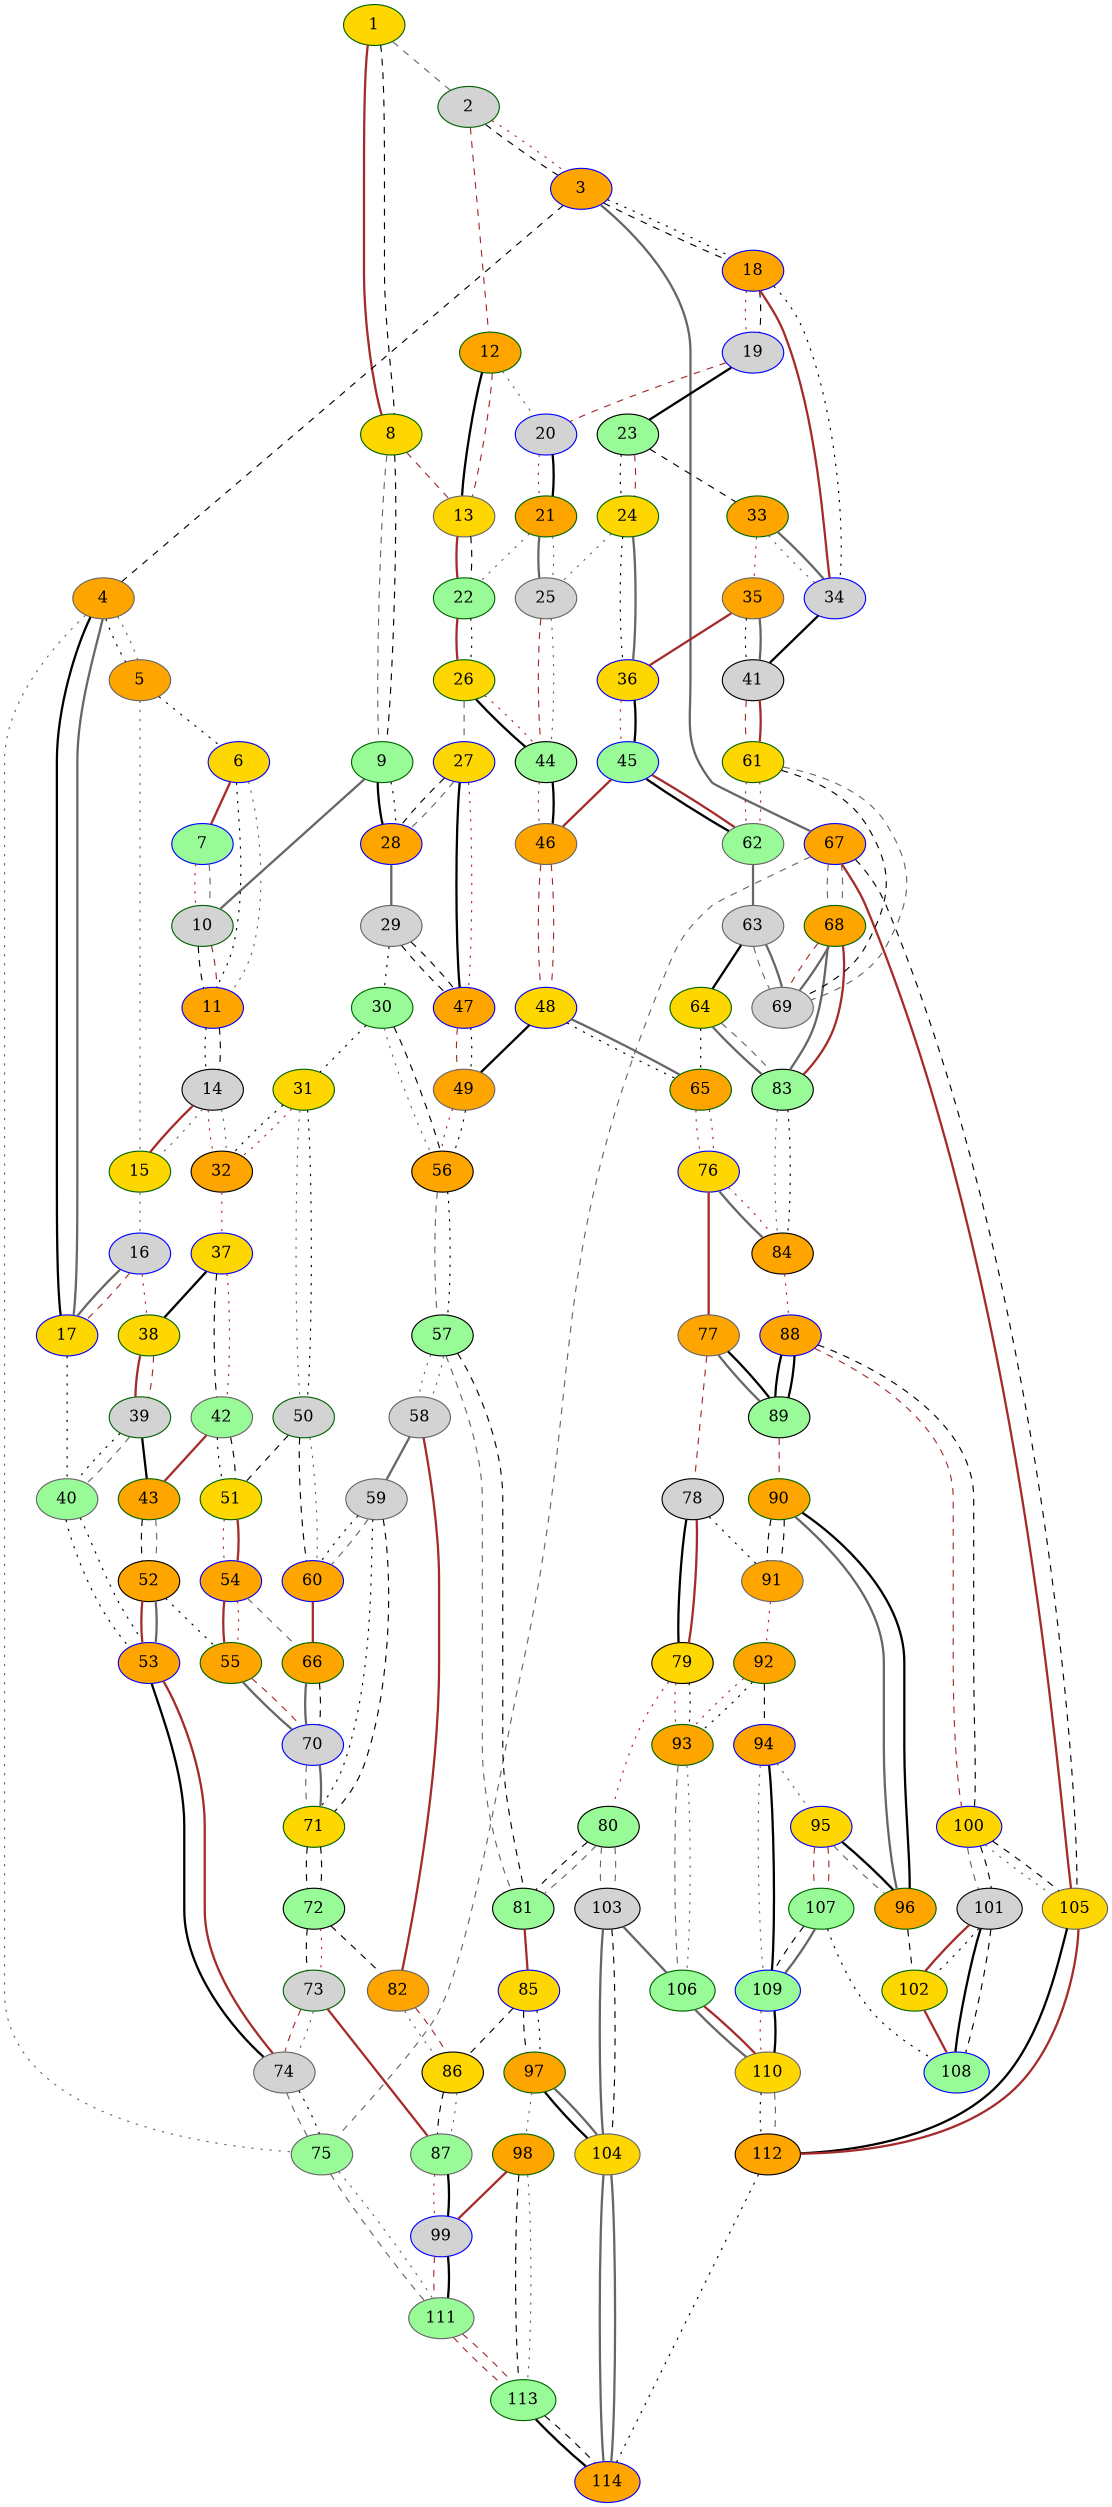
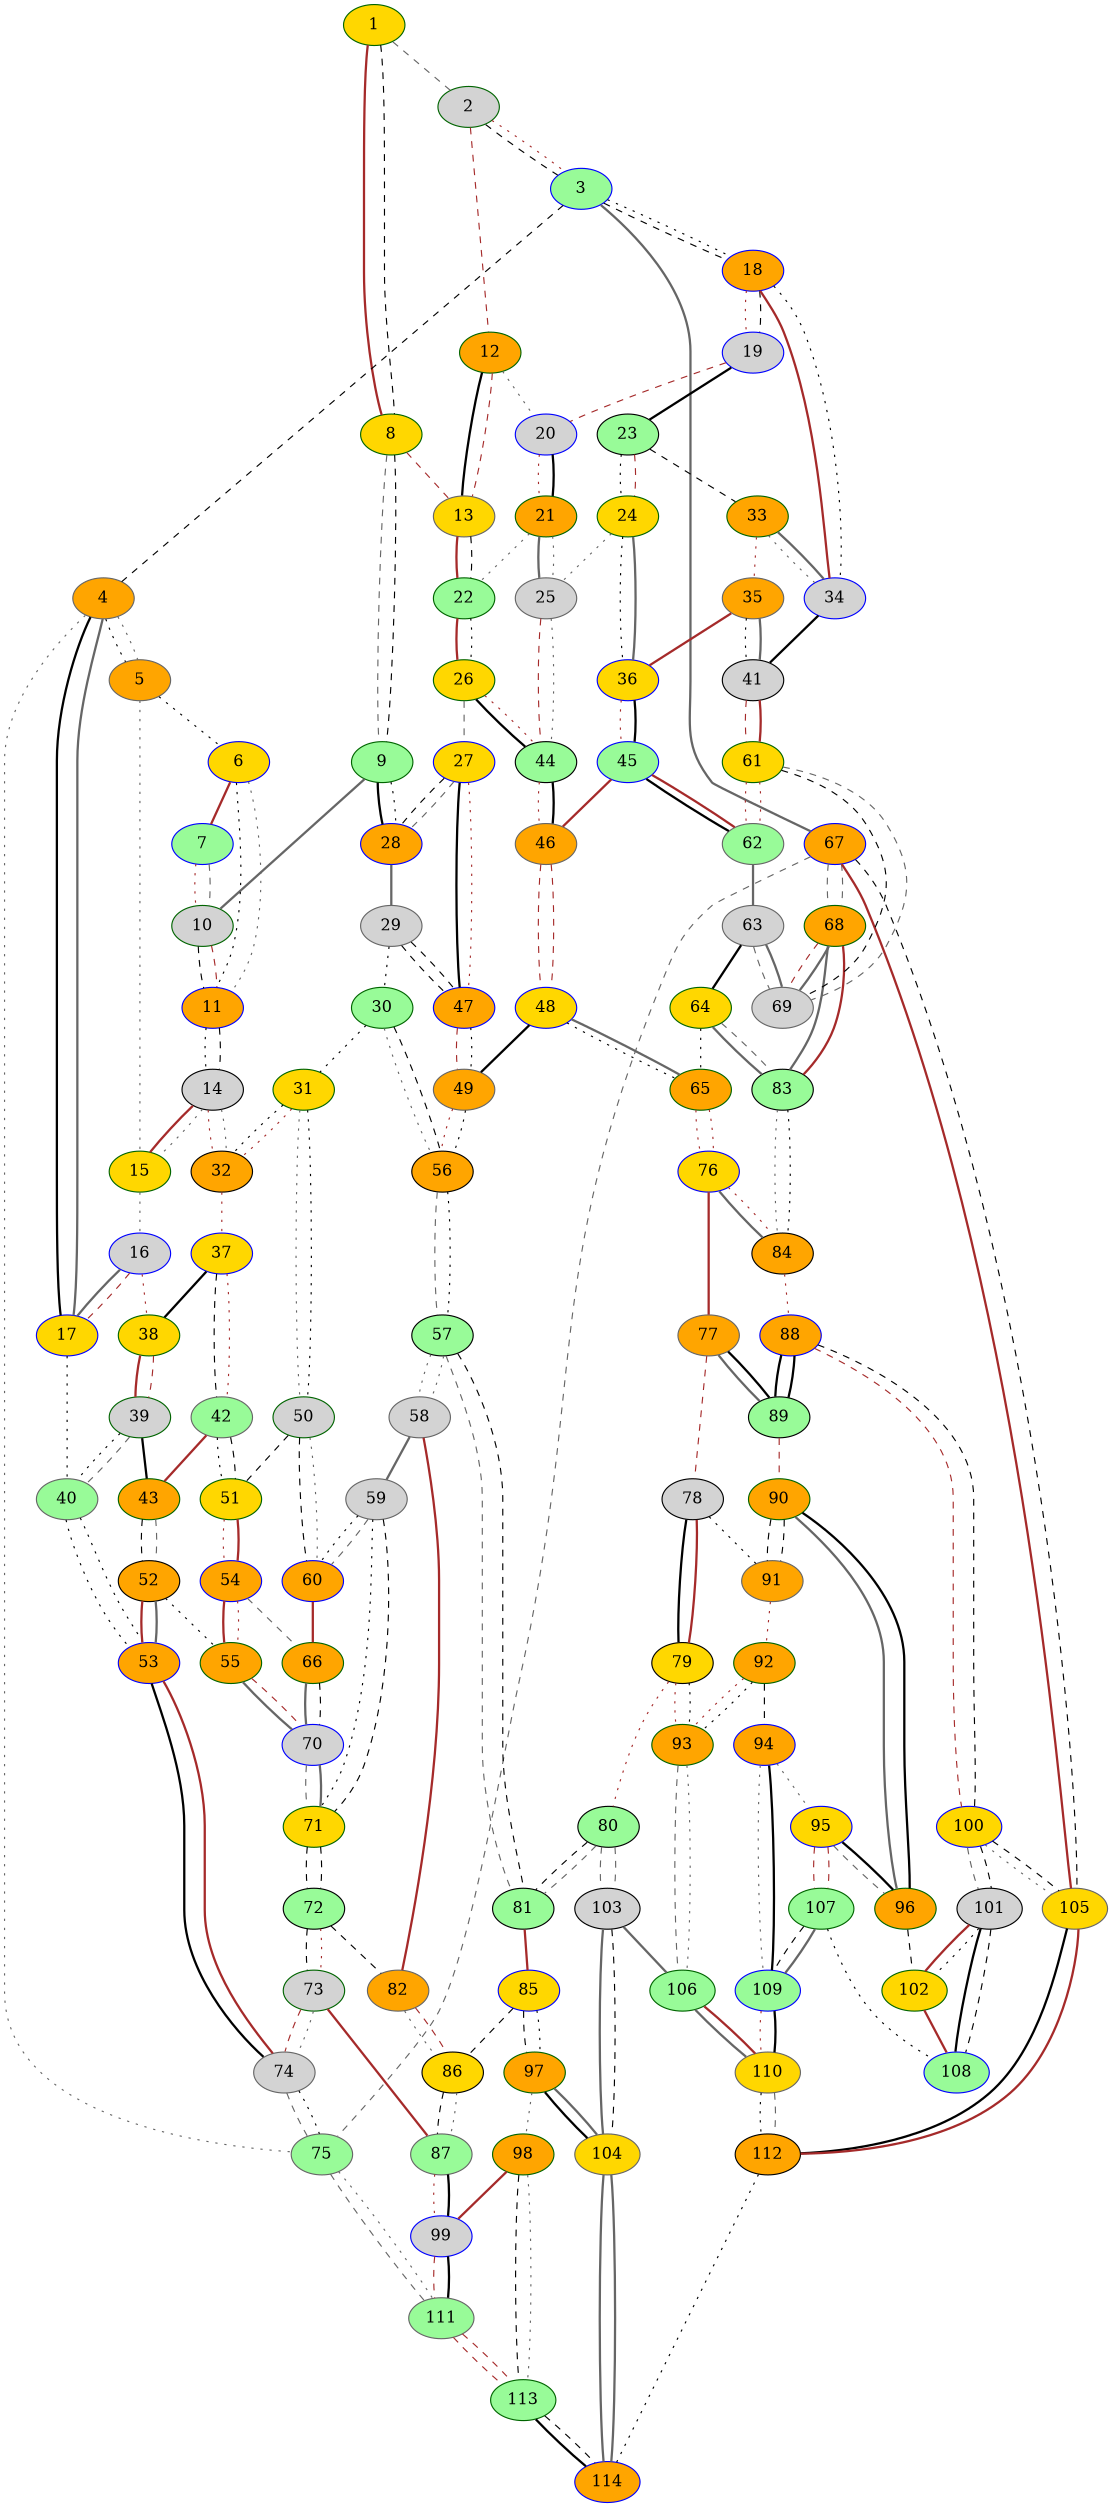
node "3": fillcolor orange -> palegreen
